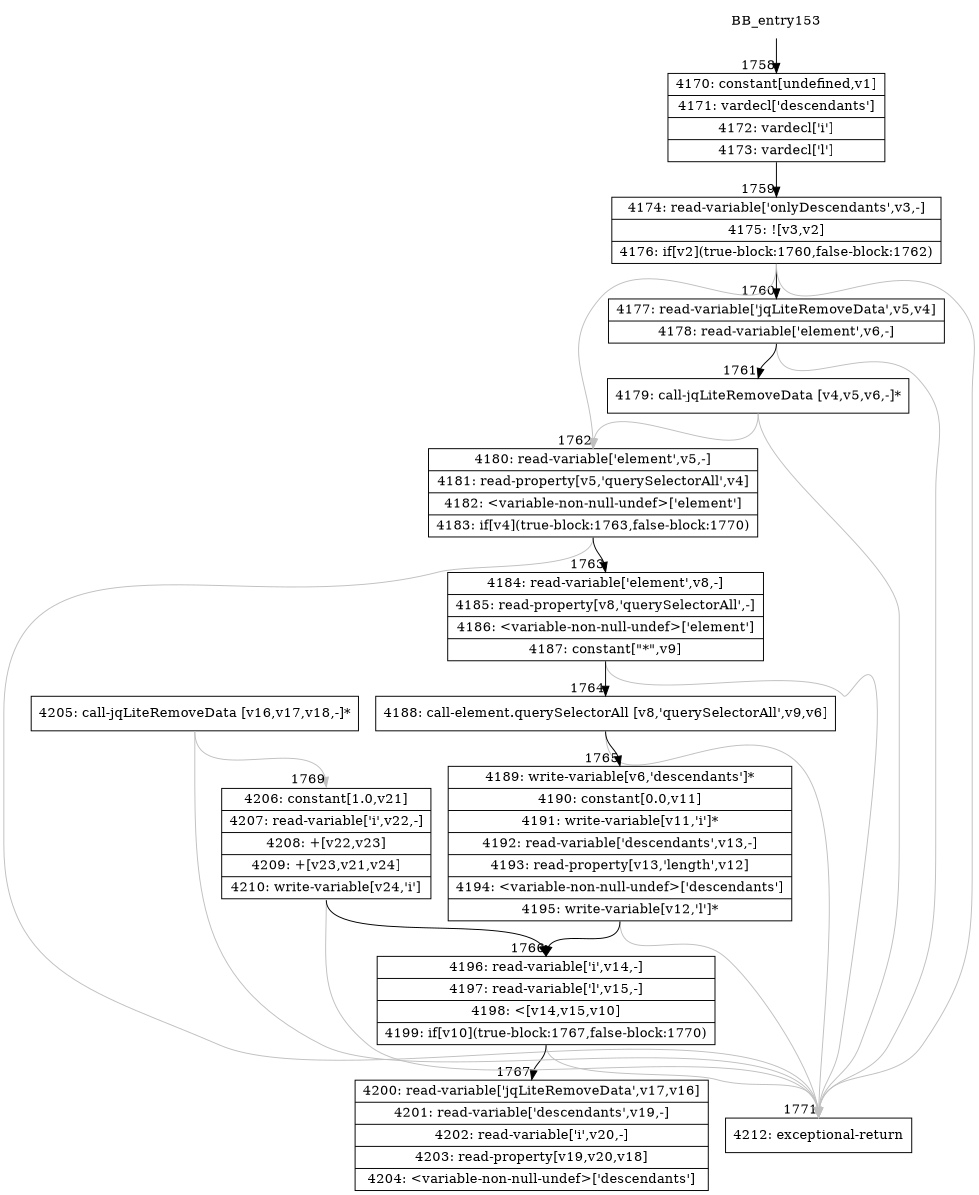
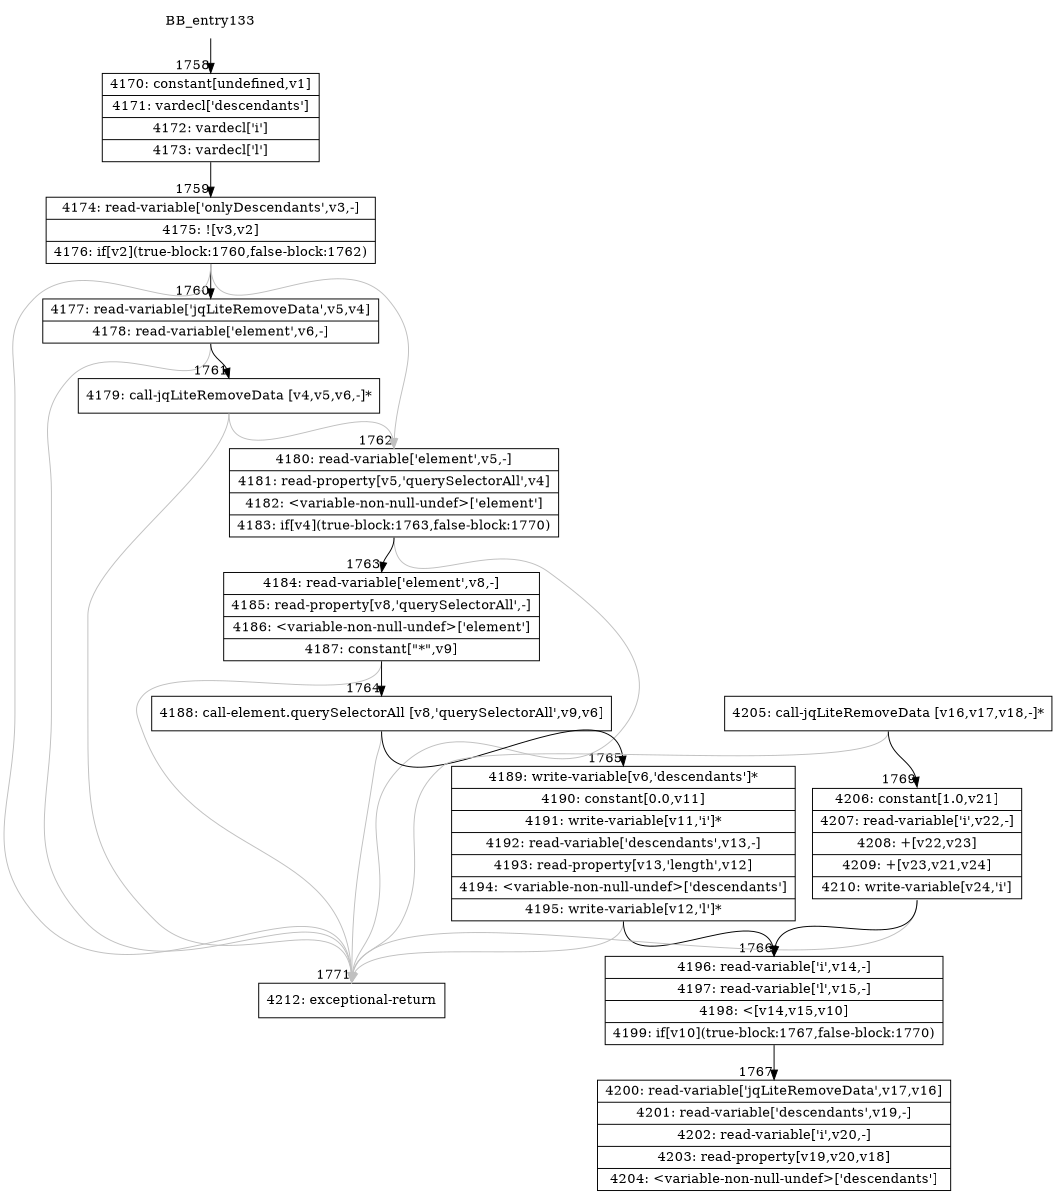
node "BB_entry153": label "BB_entry153" -> "BB_entry133"
edge "4205: call-jqLiteRemoveData [v16,v17,v18,-]*" -> "4206: constant[1.0,v21]": color gray -> black
edge "4196: read-variable['i',v14,-]" -> "4212: exceptional-return": removed
